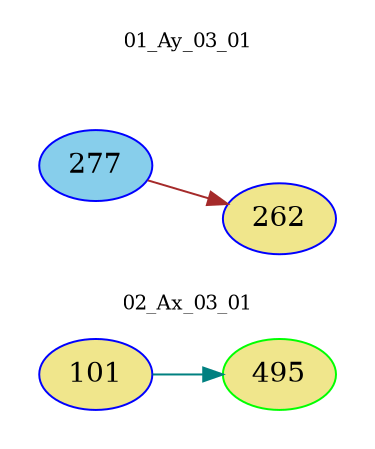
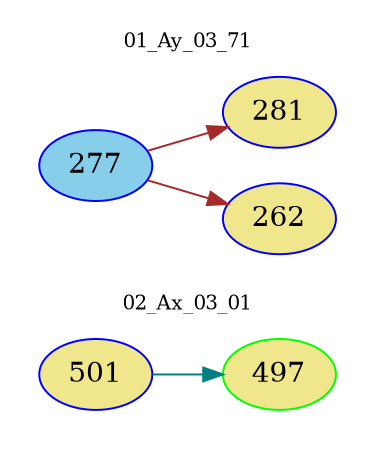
cluster "01_Ay_03_01": label "01_Ay_03_01" -> "01_Ay_03_71"
node "281": added
node "101": label "101" -> "501"
node "495": label "495" -> "497"
